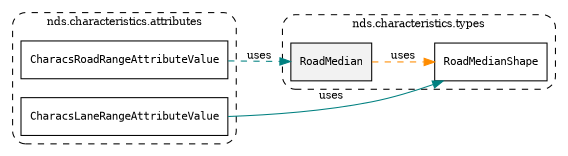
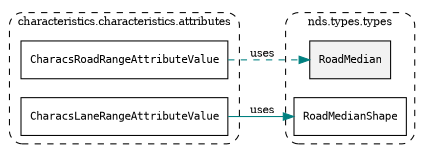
cluster "nds.characteristics.attributes": label "nds.characteristics.attributes" -> "characteristics.characteristics.attributes"
cluster "nds.characteristics.types": label "nds.characteristics.types" -> "nds.types.types"
edge "RoadMedian" -> "RoadMedianShape": removed, label "uses"
